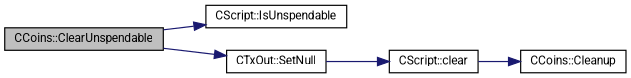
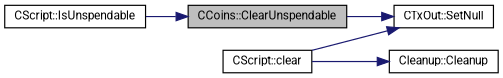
edge "CCoins::ClearUnspendable" -> "CScript::IsUnspendable": reversed
edge "CTxOut::SetNull" -> "CScript::clear": reversed
node "CCoins::Cleanup": label "CCoins::Cleanup" -> "Cleanup::Cleanup"
